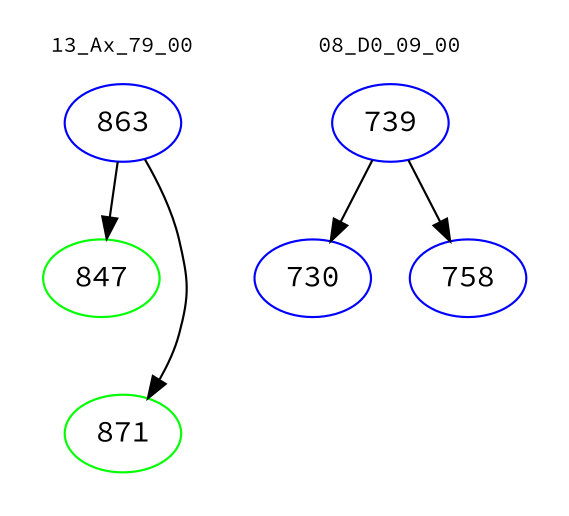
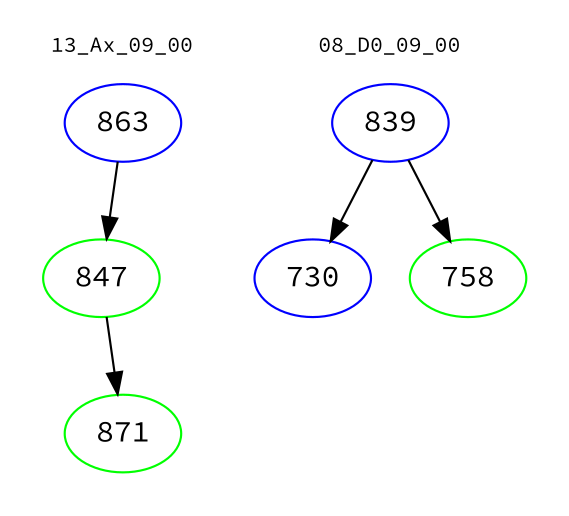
cluster "13_Ax_79_00": label "13_Ax_79_00" -> "13_Ax_09_00"
node "739": label "739" -> "839"
edge "863" -> "871": now "847" -> "871"
node "758": color blue -> green
